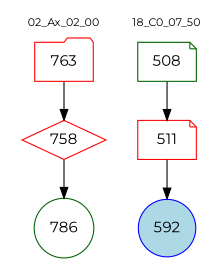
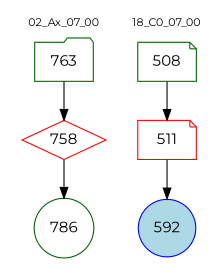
cluster "02_Ax_02_00": label "02_Ax_02_00" -> "02_Ax_07_00"
cluster "18_C0_07_50": label "18_C0_07_50" -> "18_C0_07_00"
node "763": color red -> darkgreen
